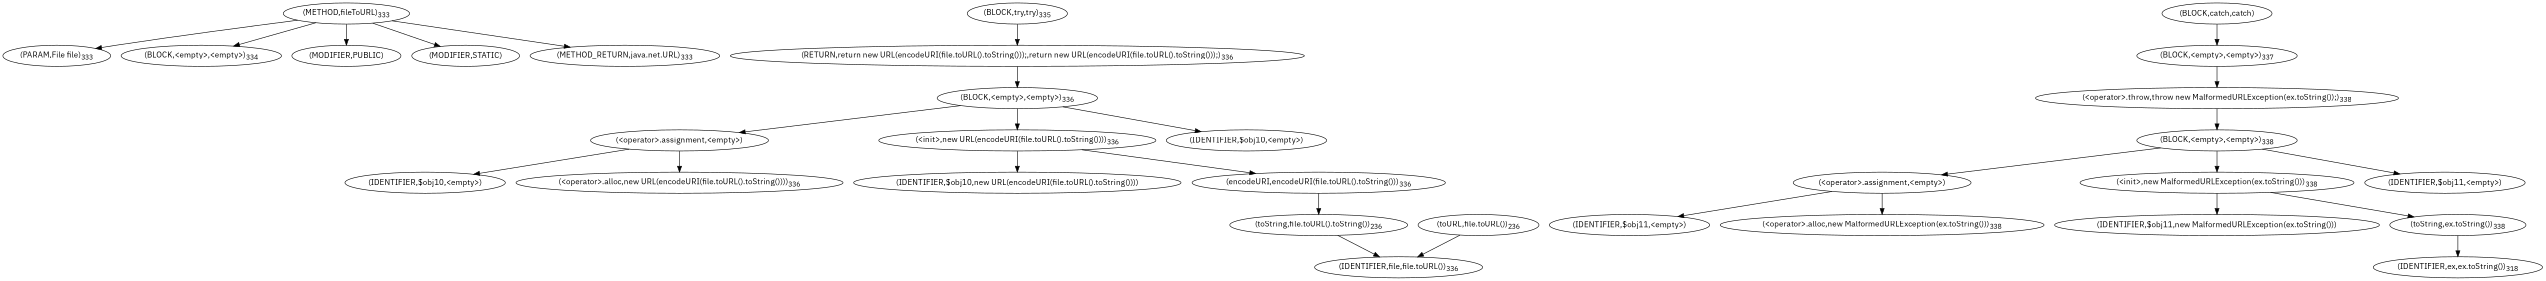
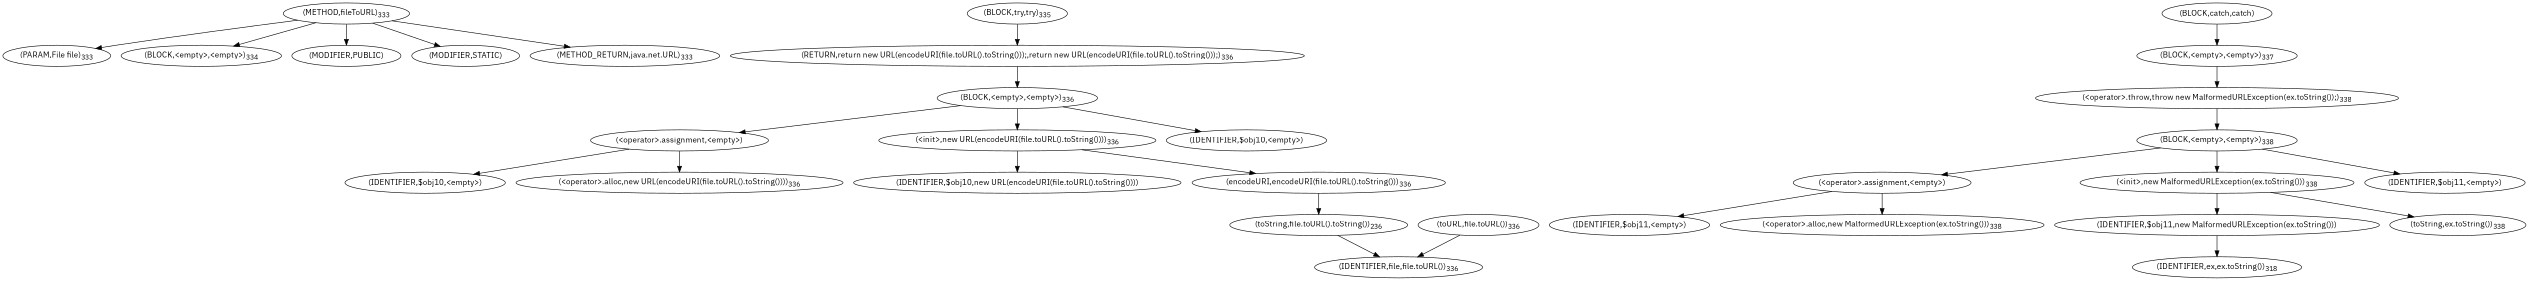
node "(toURL,file.toURL())": text "236" -> "336"
edge "(toString,ex.toString())" -> "(IDENTIFIER,ex,ex.toString())": now "(IDENTIFIER,$obj11,new MalformedURLException(ex.toString()))" -> "(IDENTIFIER,ex,ex.toString())"
